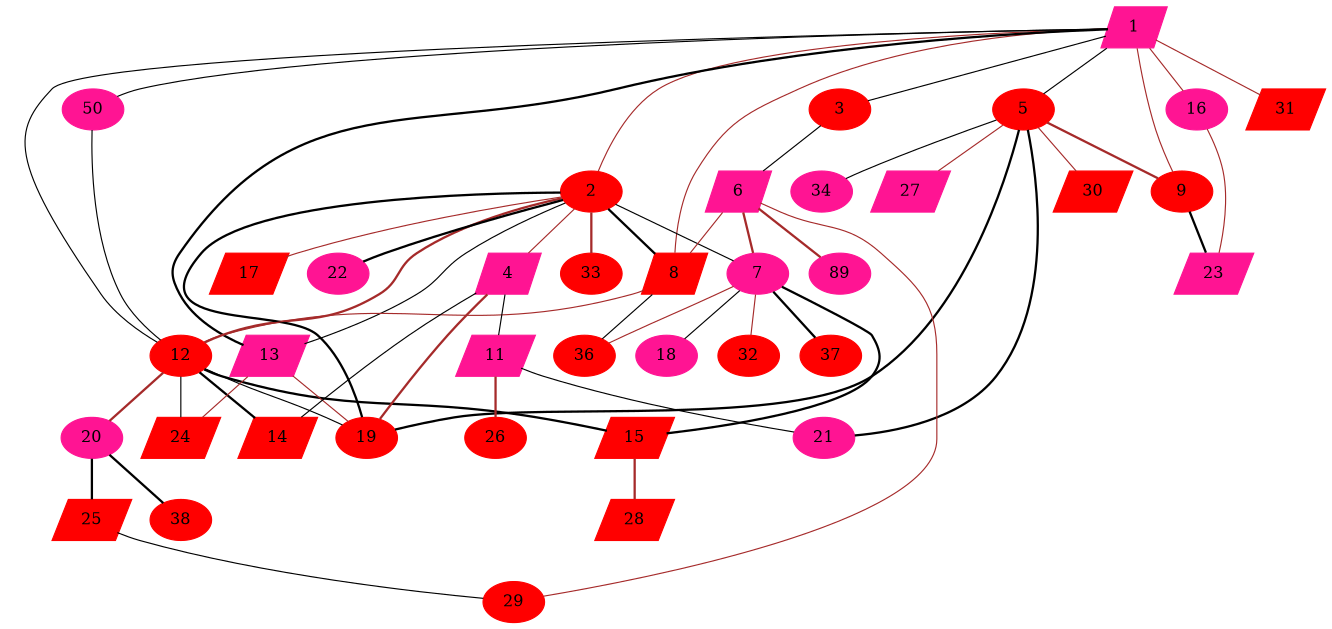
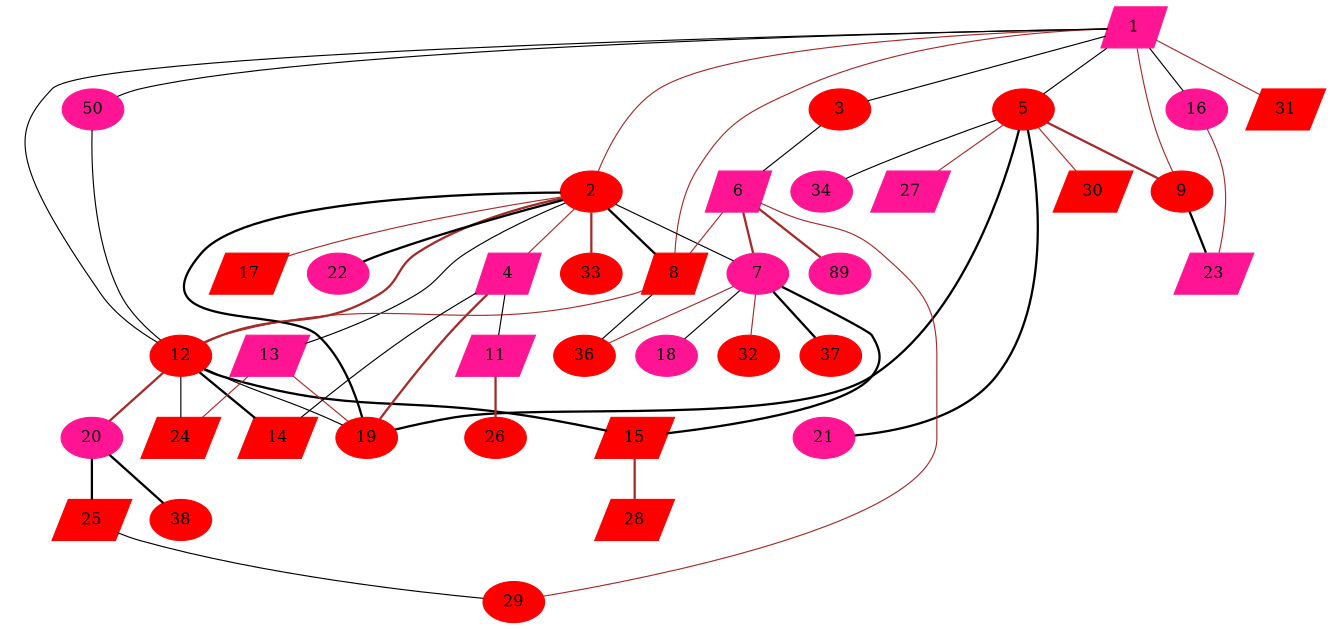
edge "1" -- "16": color brown -> black
edge "1" -- "13": removed
edge "11" -- "21": removed
